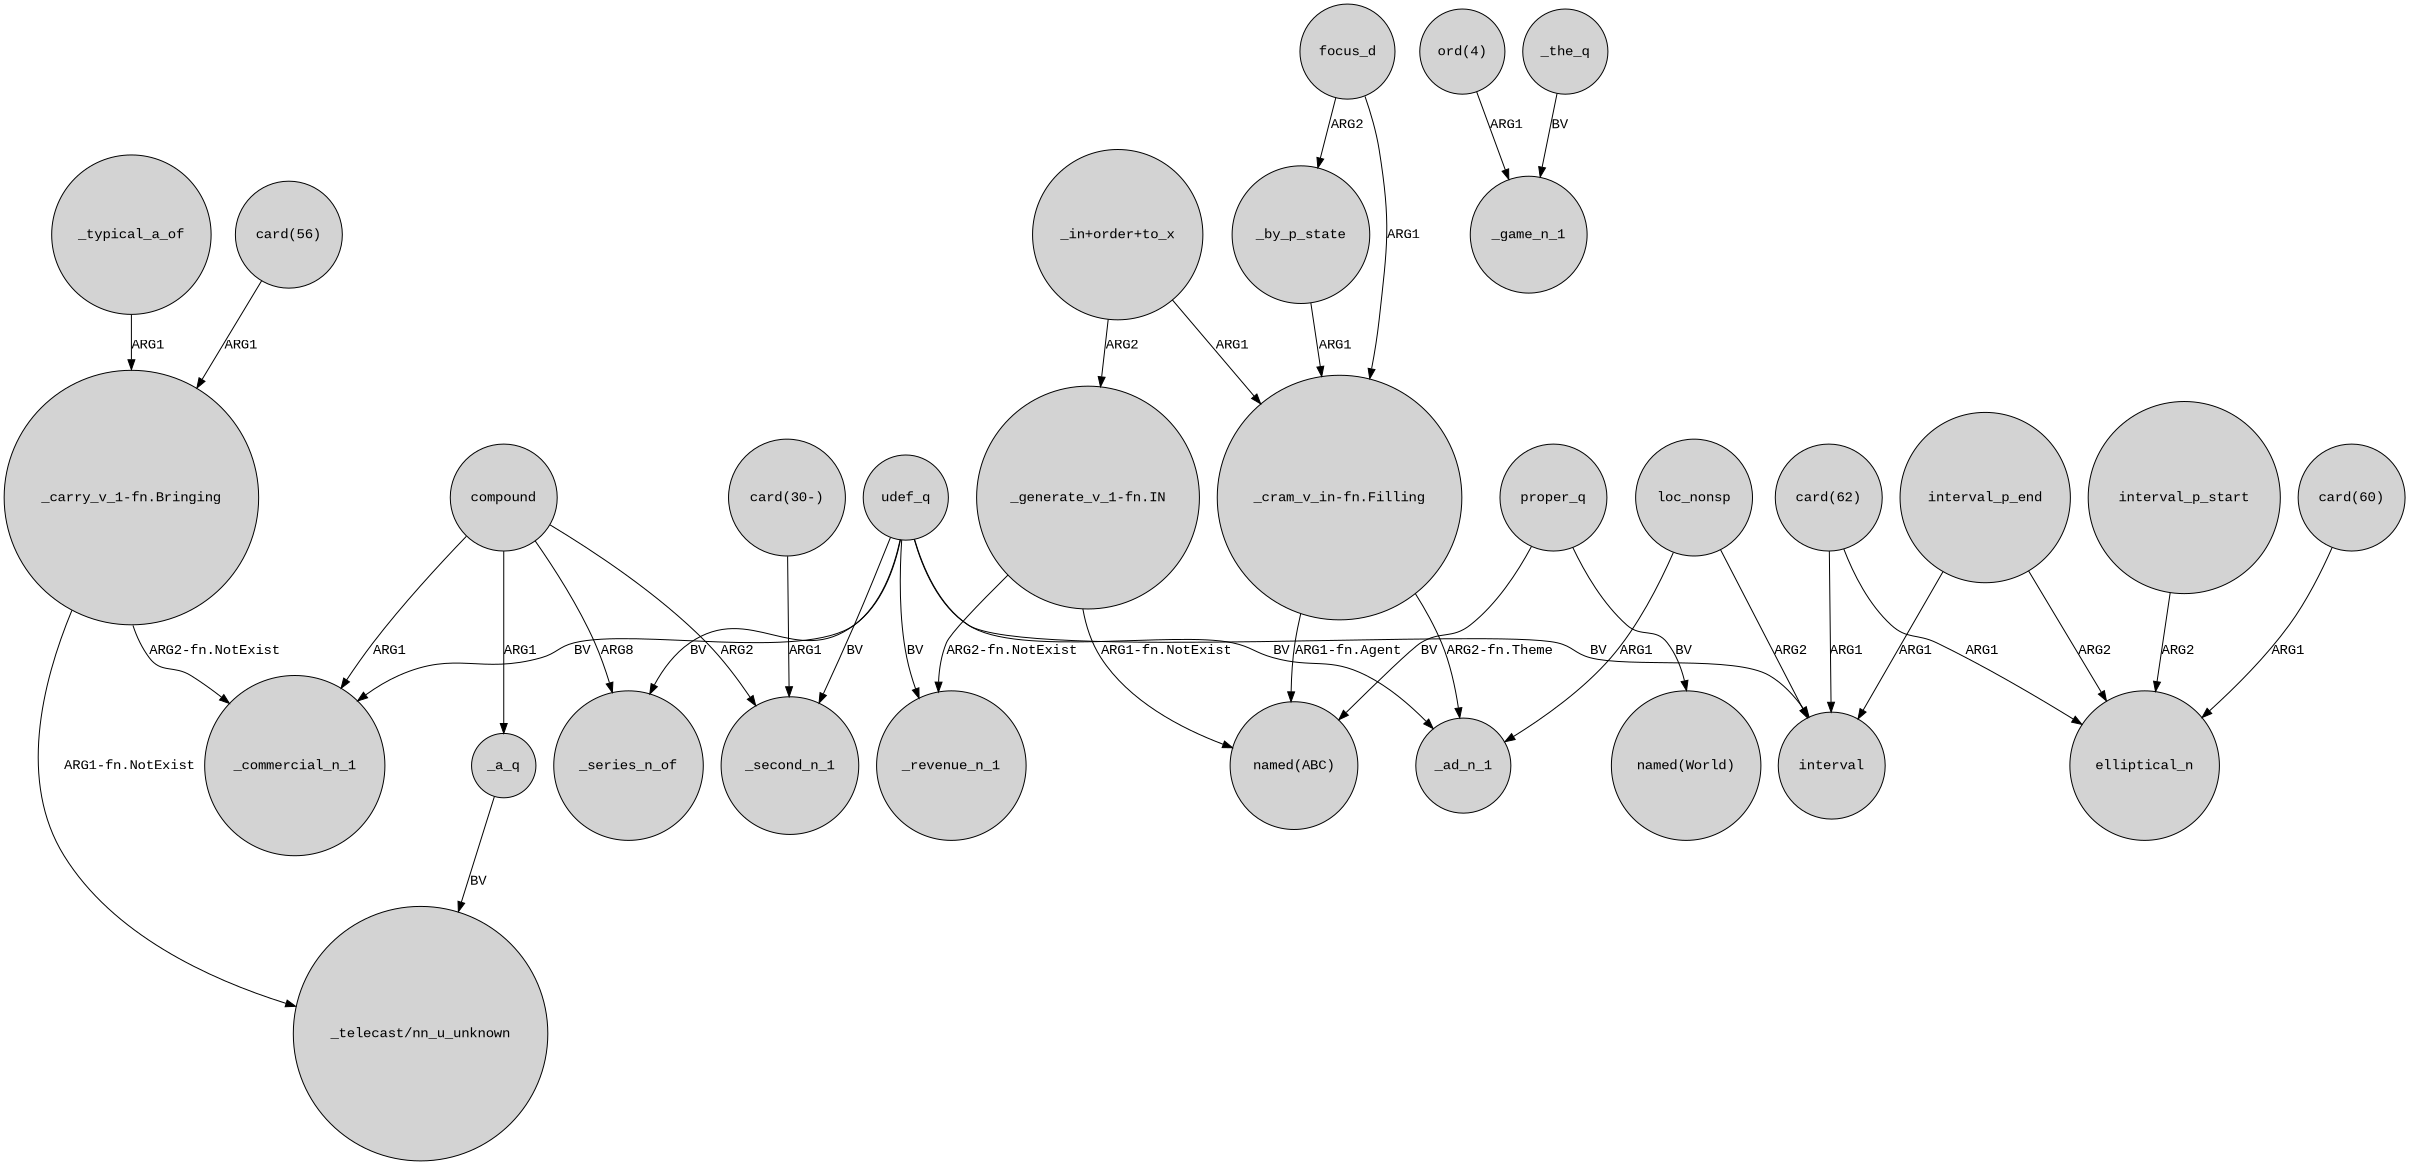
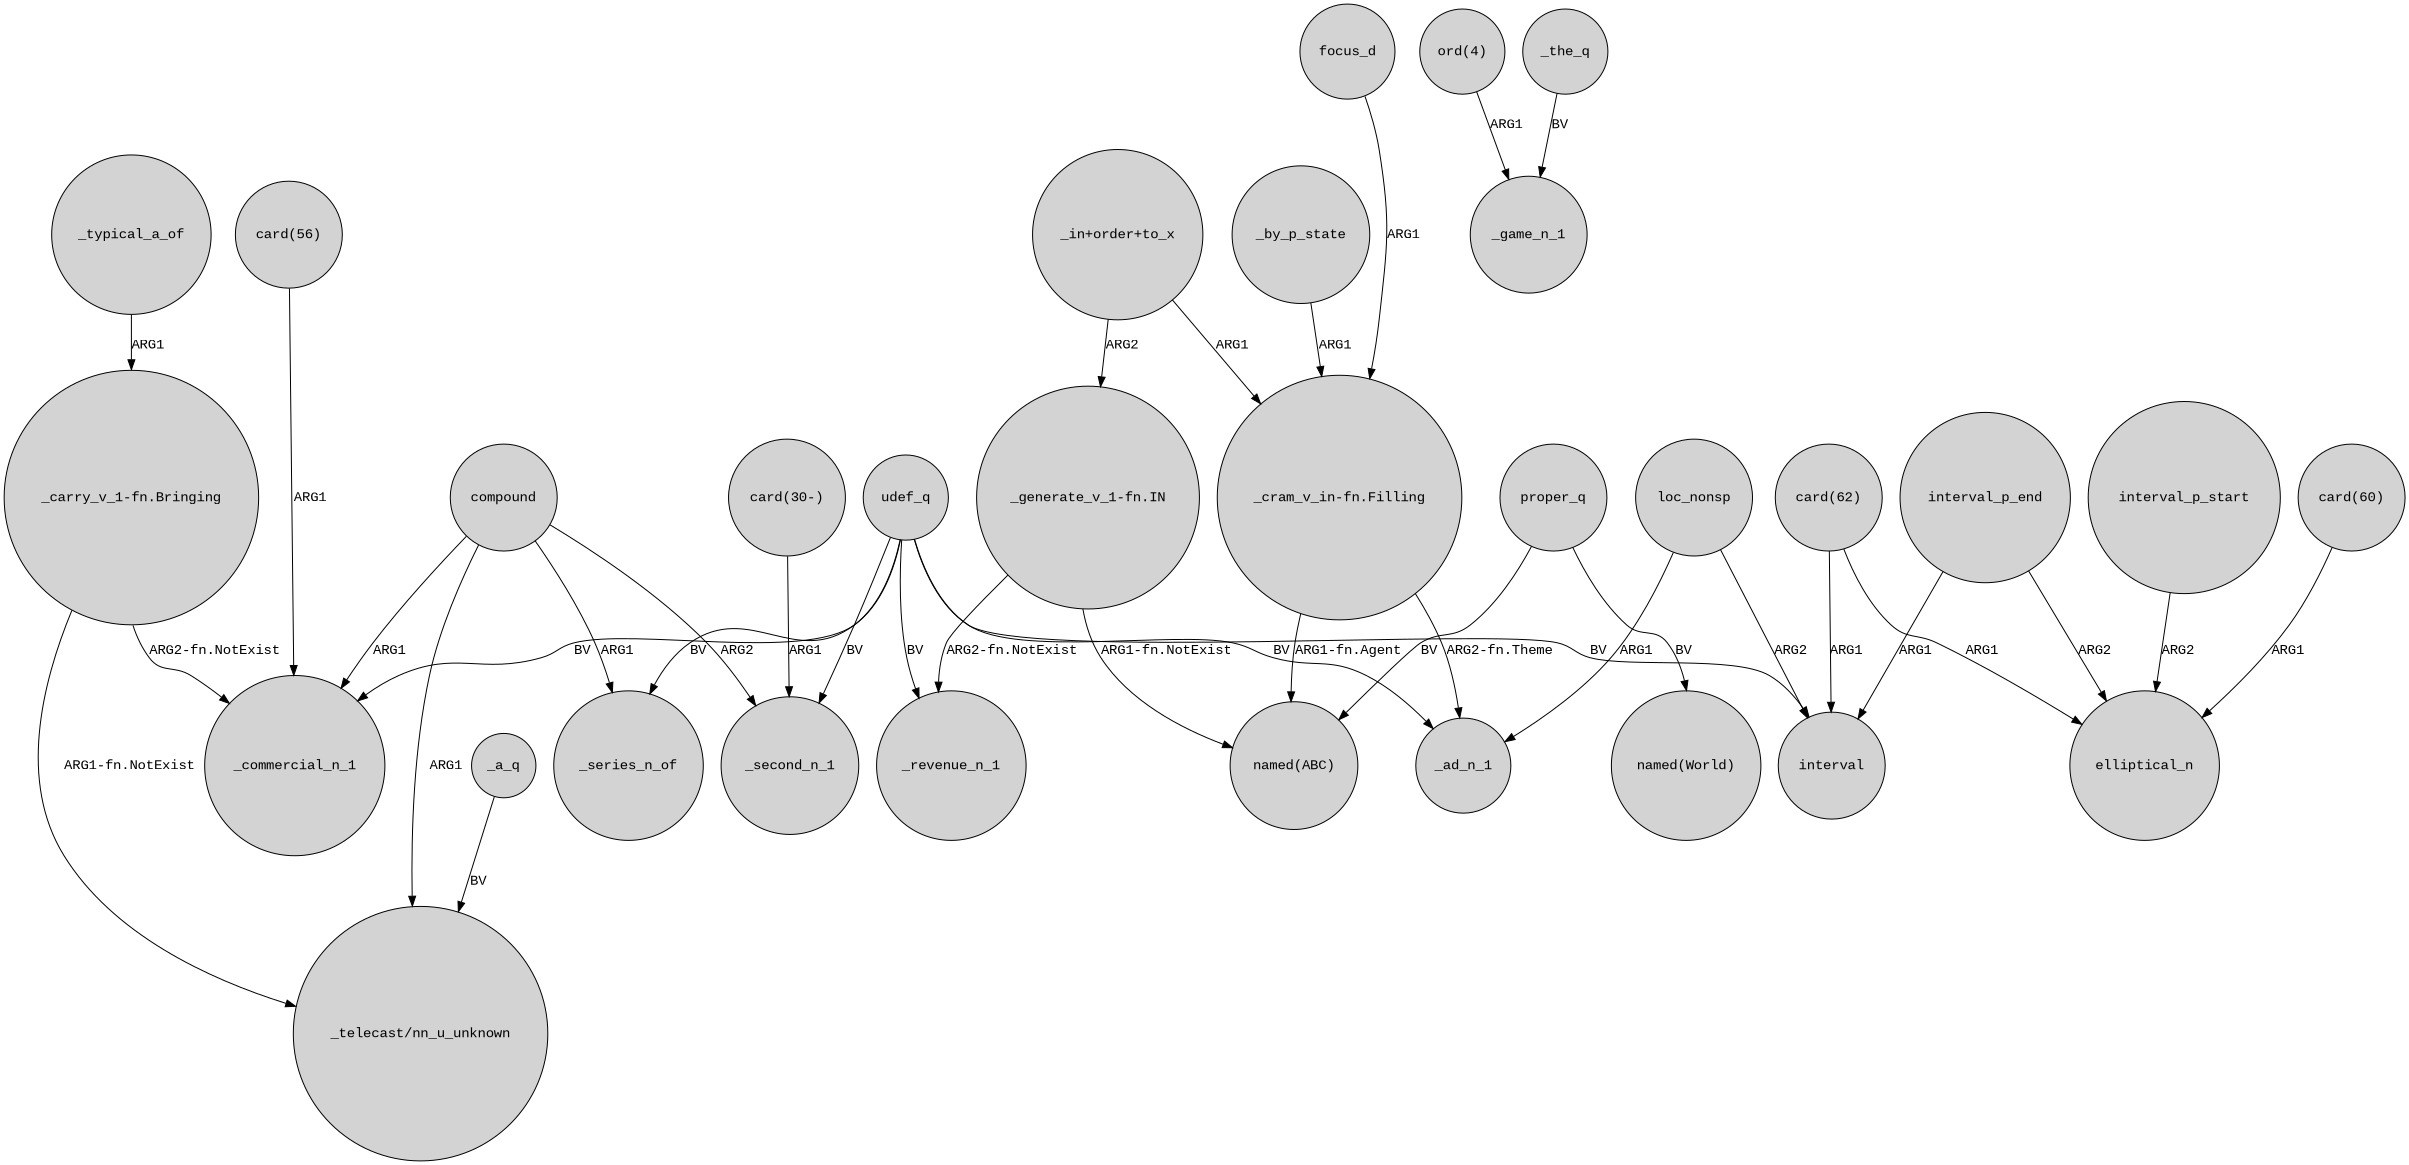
edge "focus_d" -> "_by_p_state": removed, label "ARG2"
edge "card(56)" -> "_carry_v_1-fn.Bringing": now "card(56)" -> "_commercial_n_1"
edge "compound" -> "_a_q": now "compound" -> "_telecast/nn_u_unknown"
edge "compound" -> "_series_n_of": label "ARG8" -> "ARG1"
